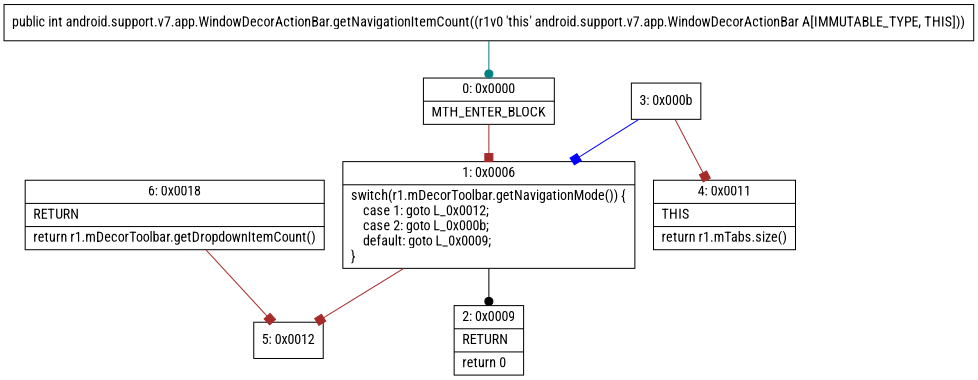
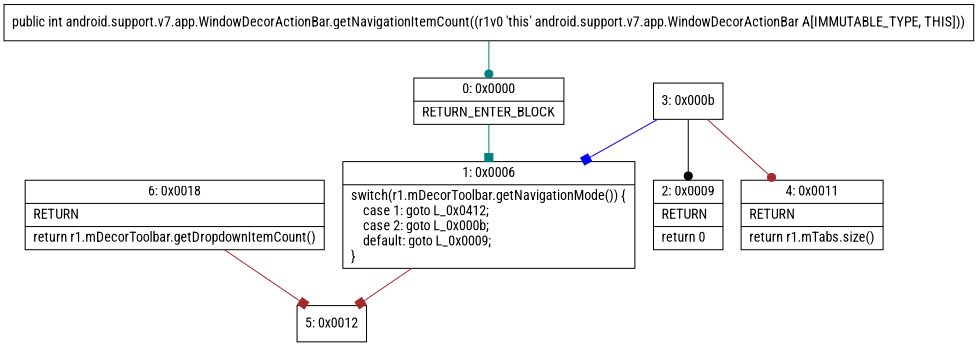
node "0: 0x0000": text "MTH_ENTER_BLOCK" -> "RETURN_ENTER_BLOCK"
edge "0: 0x0000" -> "1: 0x0006": color brown -> teal
edge "3: 0x000b" -> "4: 0x0011": arrowhead box -> dot
node "1: 0x0006": text "case 1: goto L_0x0012;" -> "case 1: goto L_0x0412;"
node "4: 0x0011": text "THIS" -> "RETURN"
edge "1: 0x0006" -> "2: 0x0009": now "3: 0x000b" -> "2: 0x0009"
